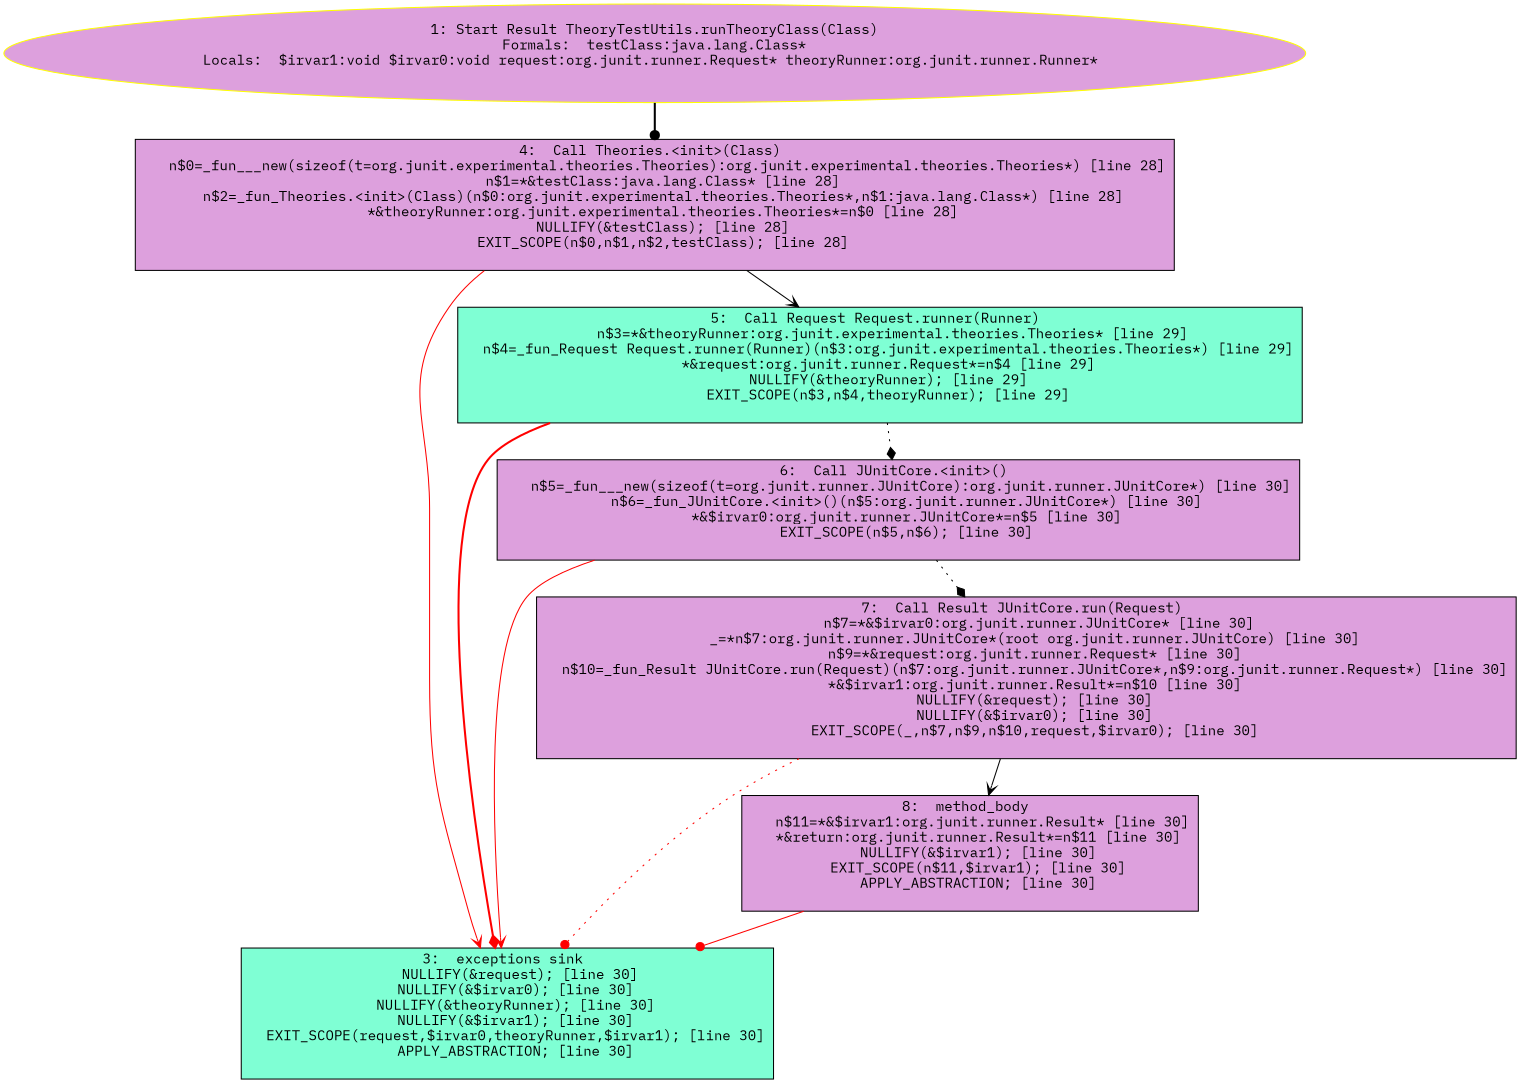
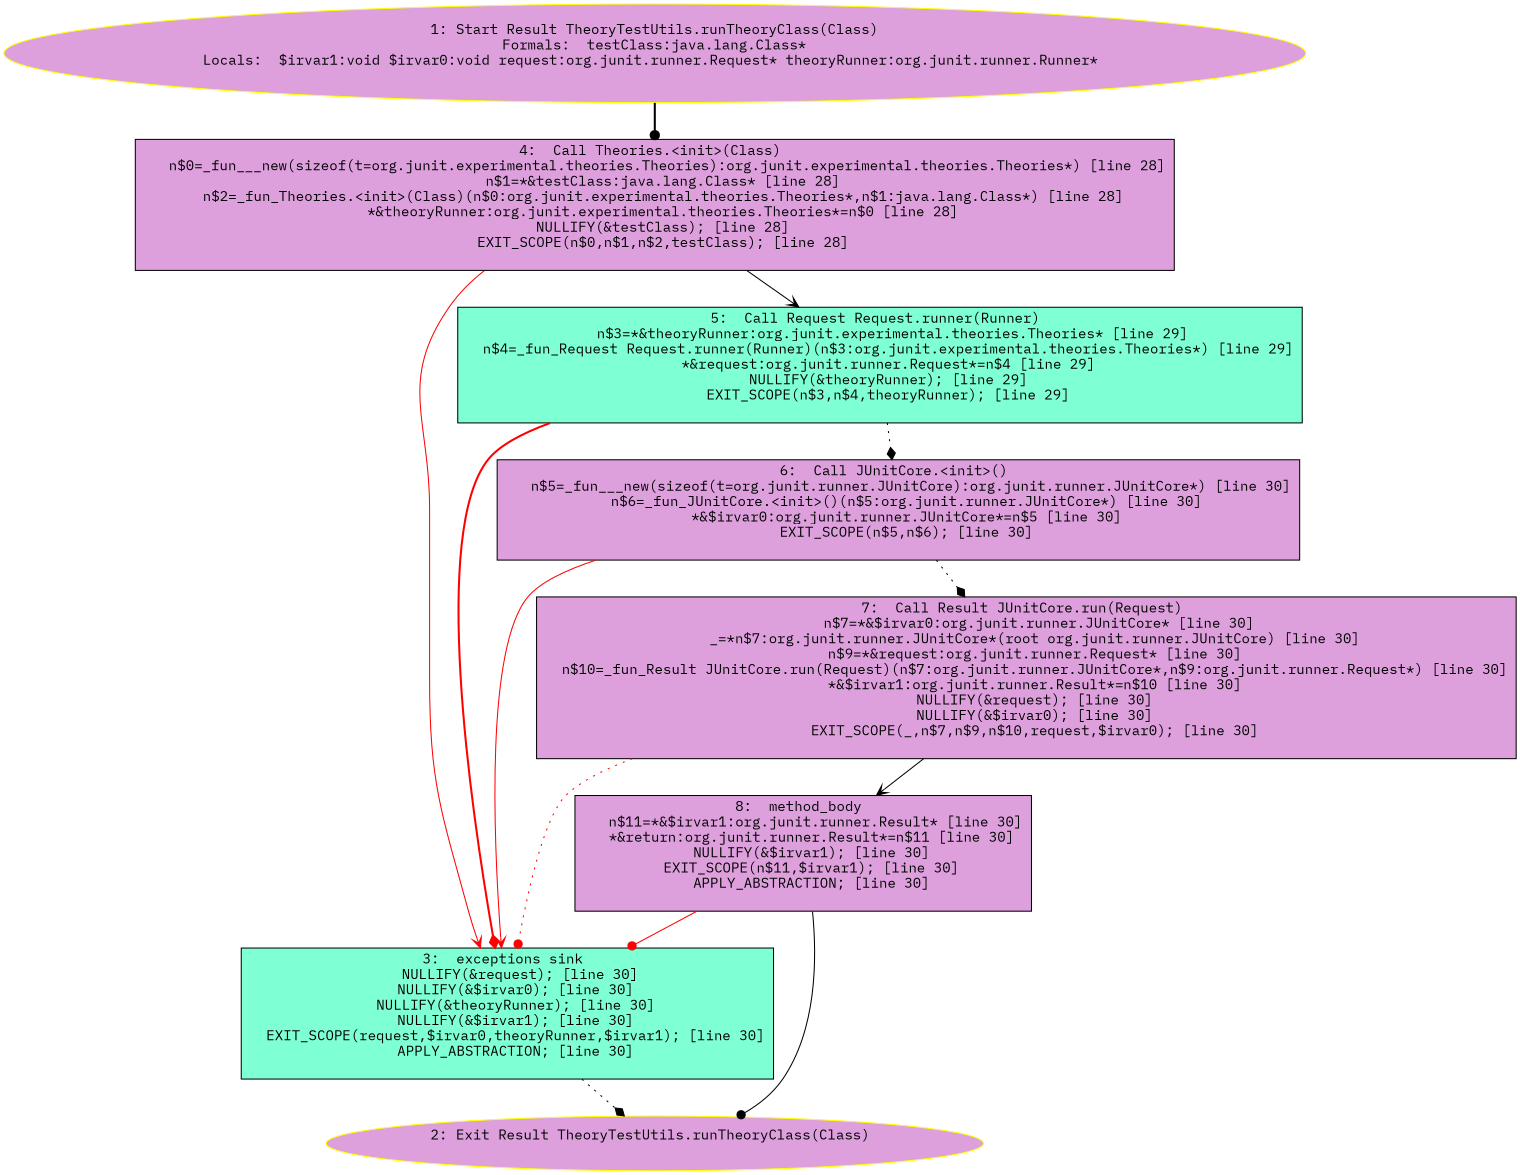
node "2: Exit Result TheoryTestUtils.runTheoryClass(Class)": added
